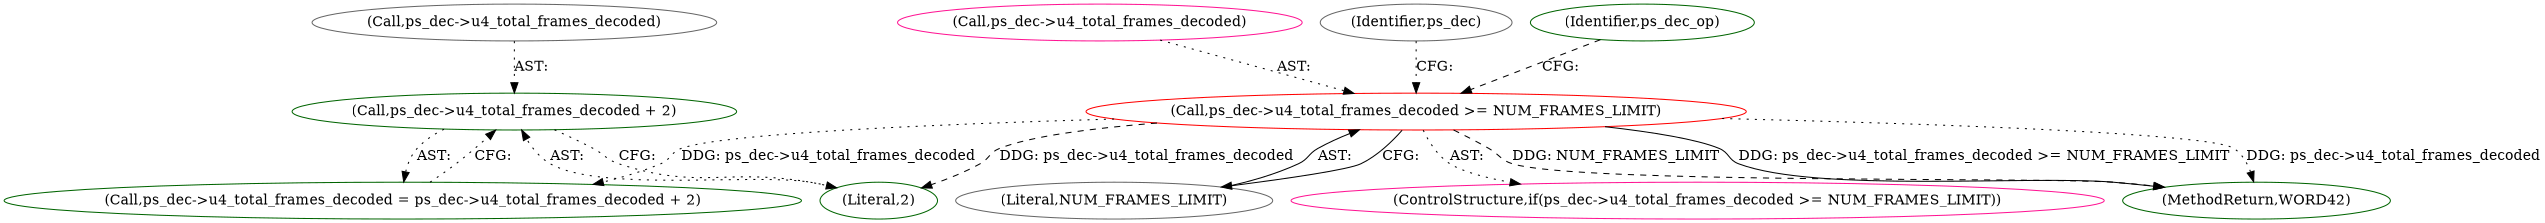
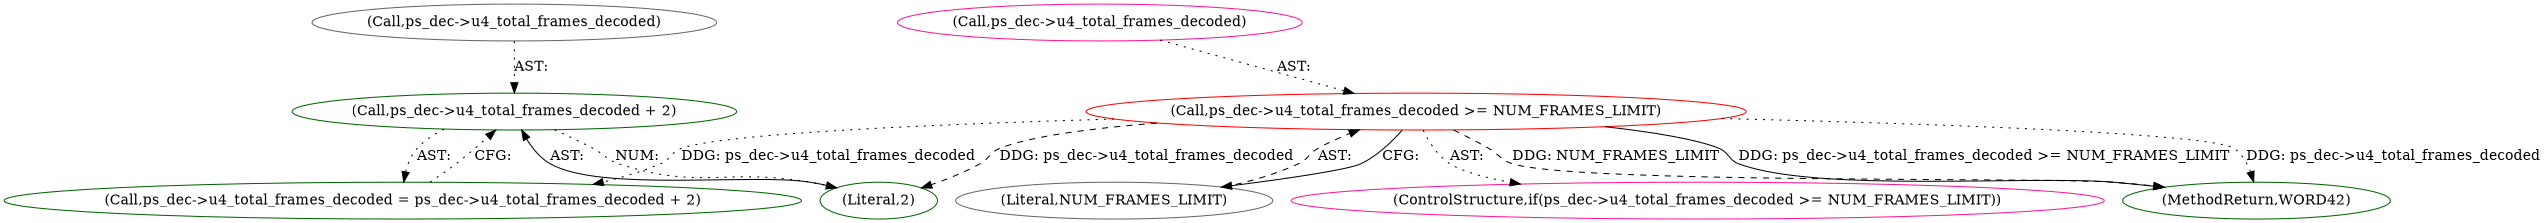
node "(Identifier,ps_dec)": removed
node "(Identifier,ps_dec_op)": removed
edge "(Call,ps_dec->u4_total_frames_decoded + 2)" -> "(Literal,2)": label "CFG: " -> "NUM: "
edge "(Literal,NUM_FRAMES_LIMIT)" -> "(Call,ps_dec->u4_total_frames_decoded >= NUM_FRAMES_LIMIT)": style solid -> dashed
edge "(Literal,2)" -> "(Call,ps_dec->u4_total_frames_decoded + 2)": style dotted -> solid
